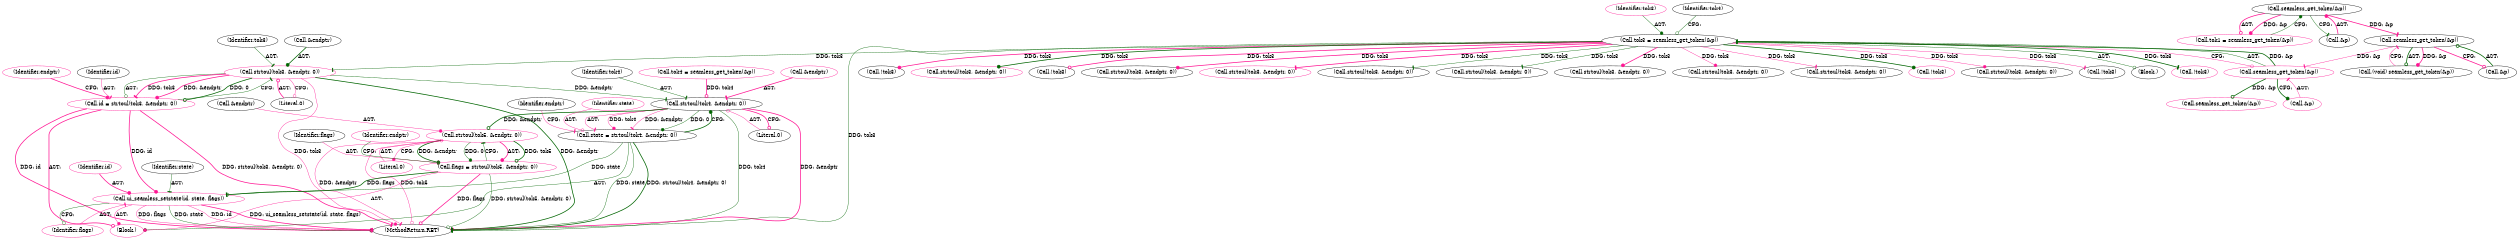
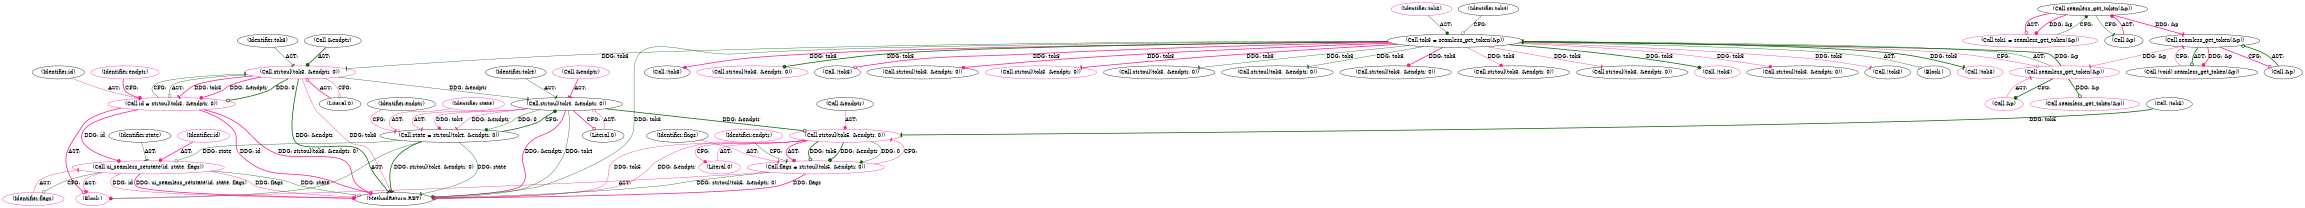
node "(Call,tok4 = seamless_get_token(&p))": removed
node "(Call,!tok5)": added
edge "(Call,flags = strtoul(tok5, &endptr, 0))" -> "(Call,strtoul(tok5, &endptr, 0))": color darkgreen -> deeppink
edge "(Call,flags = strtoul(tok5, &endptr, 0))" -> "(Call,ui_seamless_setstate(id, state, flags))": removed, label "DDG: flags"
